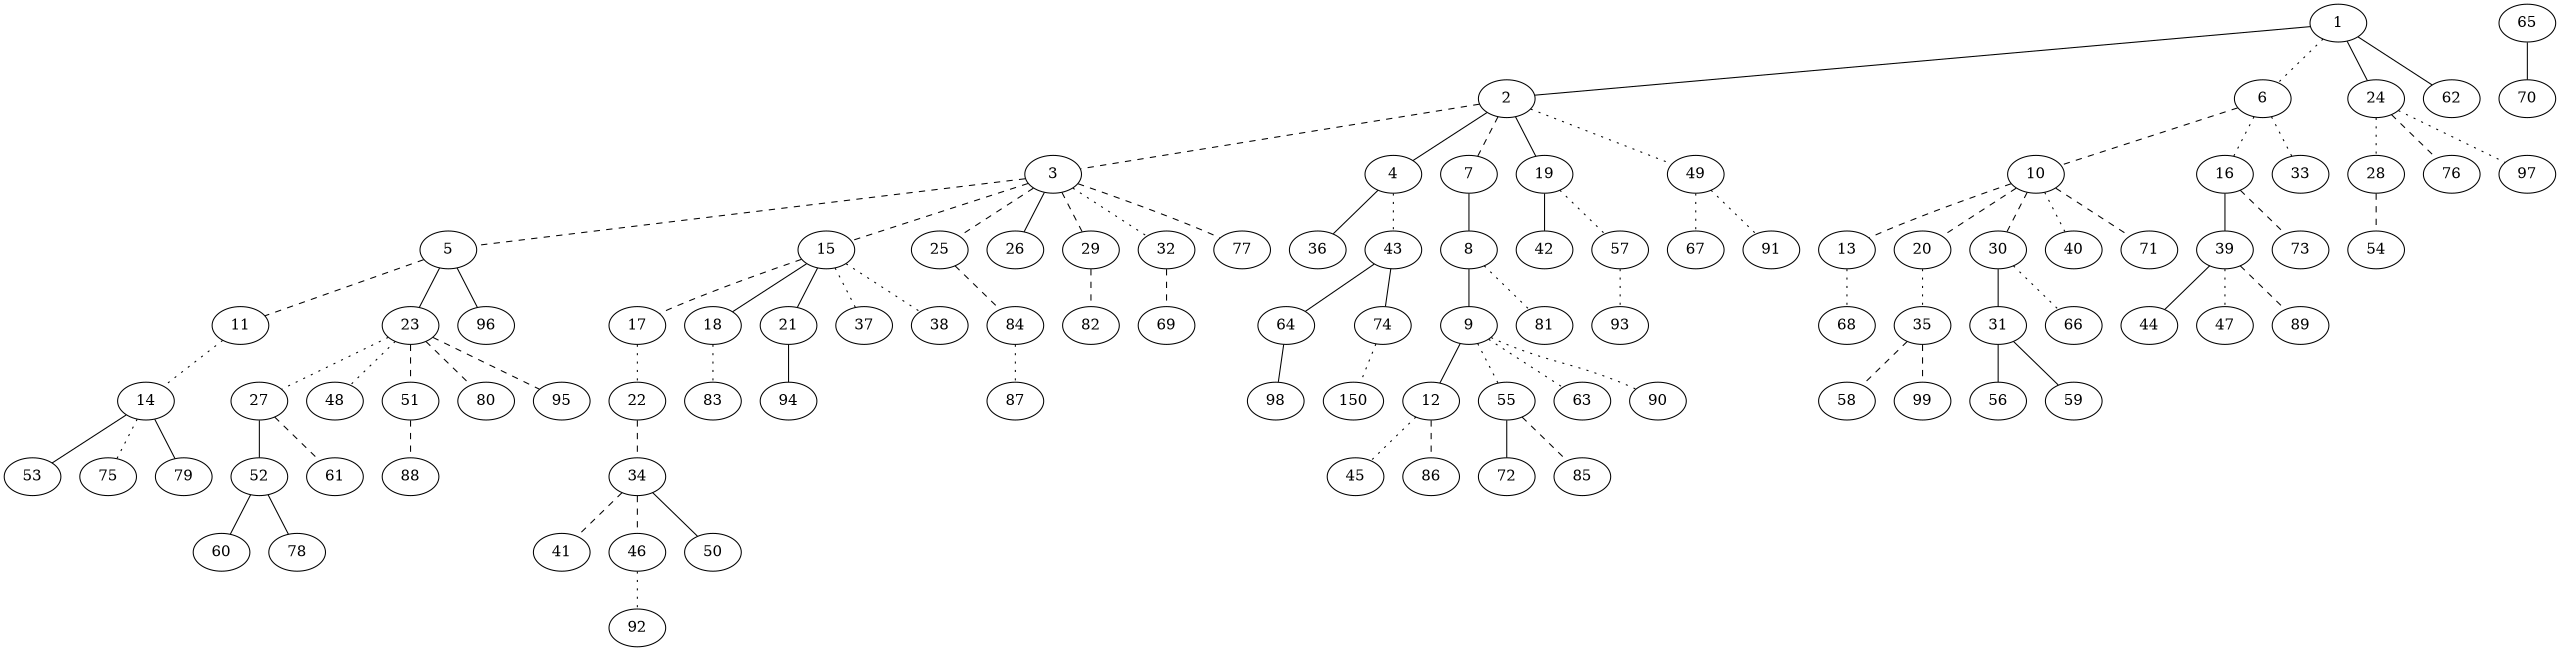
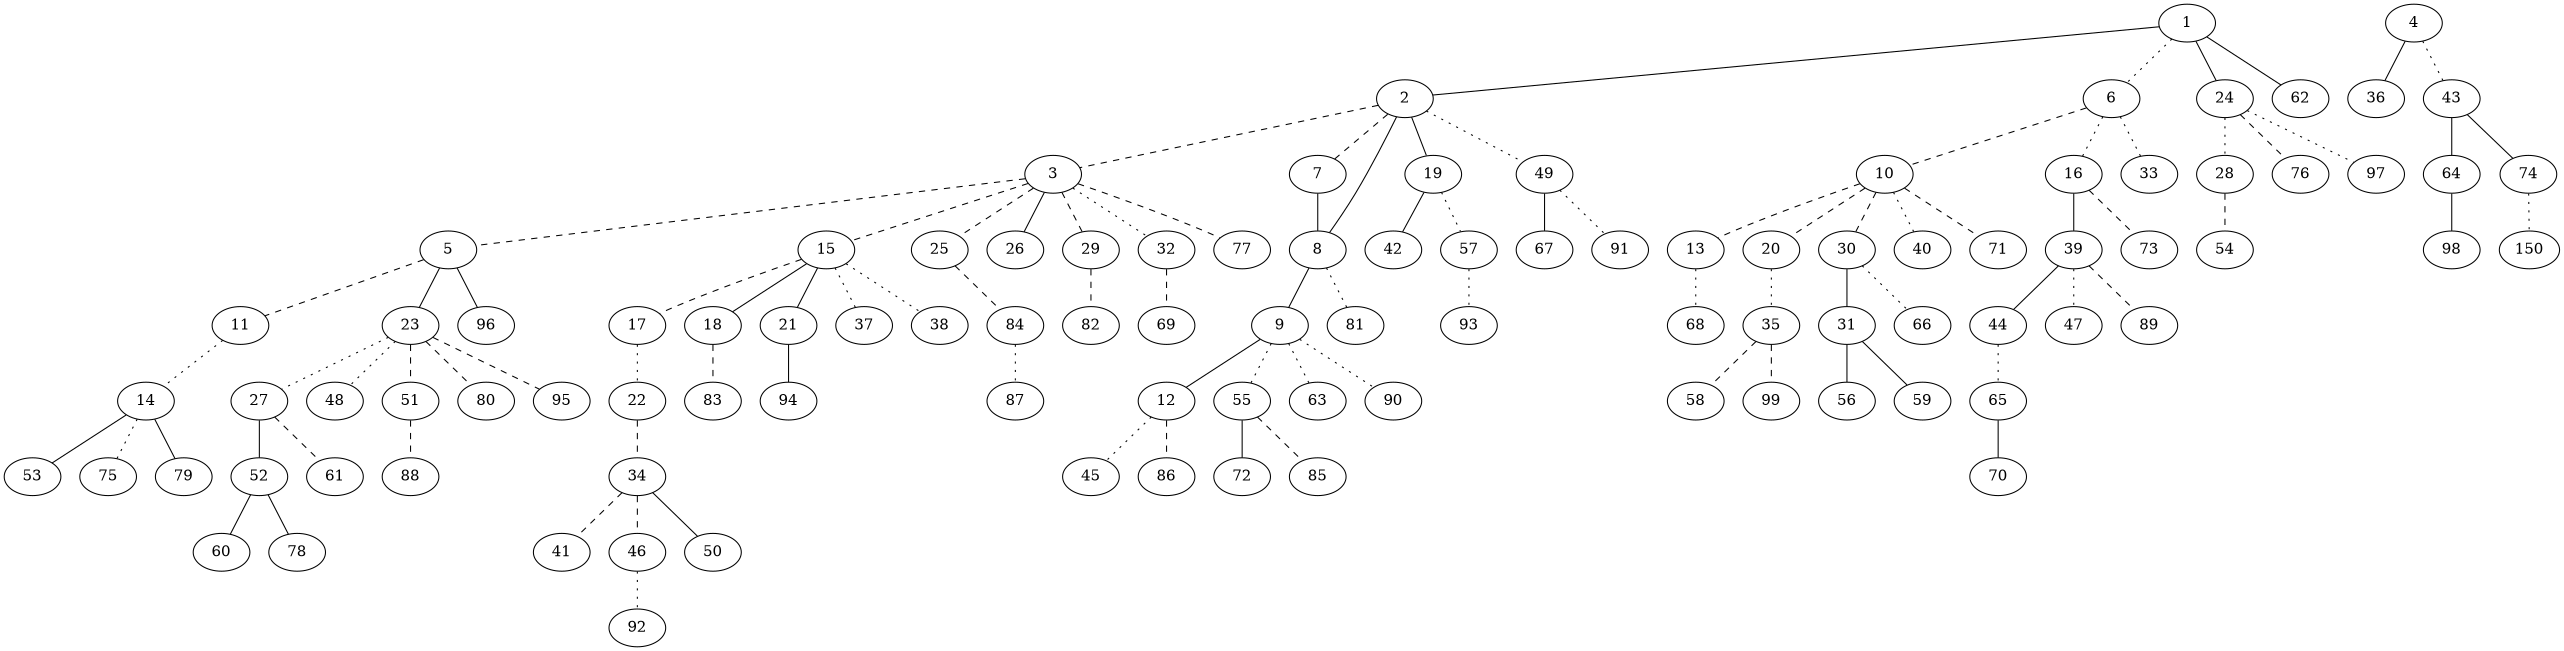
edge "2" -- "4": now "2" -- "8"
edge "49" -- "67": style dotted -> solid
edge "18" -- "83": style dotted -> dashed
edge "44" -- "65": added
